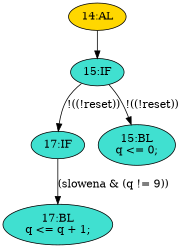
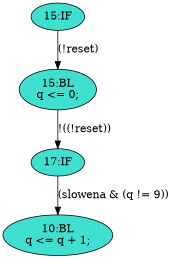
node "14:AL": removed
edge "15:IF" -> "17:IF": now "15:BL q <= 0;" -> "17:IF"
edge "15:IF" -> "15:BL q <= 0;": label "!((!reset))" -> "(!reset)"
node "17:BL q <= q + 1;": label "17:BL q <= q + 1;" -> "10:BL q <= q + 1;"
